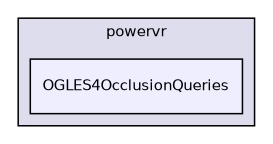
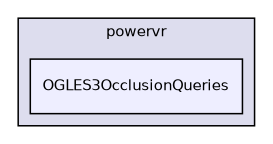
node "OGLES4OcclusionQueries": label "OGLES4OcclusionQueries" -> "OGLES3OcclusionQueries"
